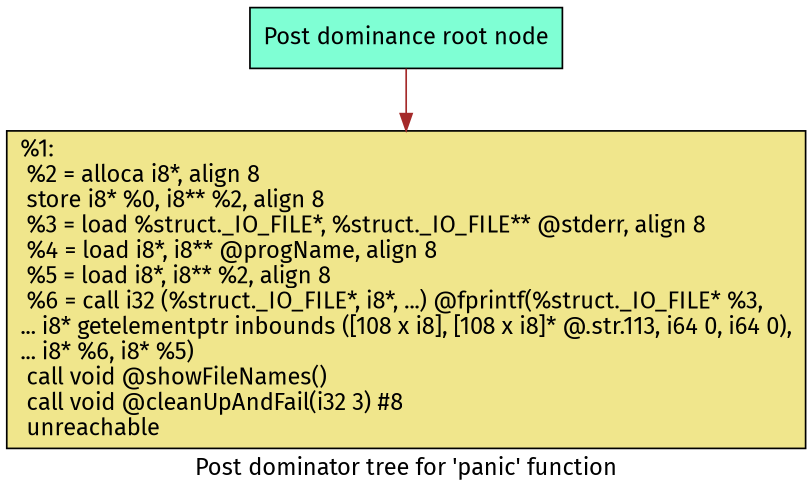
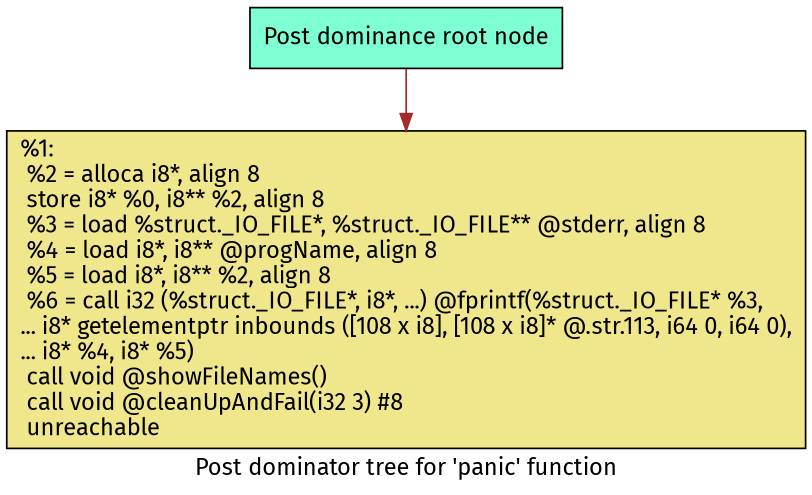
node "%1:": text "... i8* %6, i8* %5)" -> "... i8* %4, i8* %5)"
